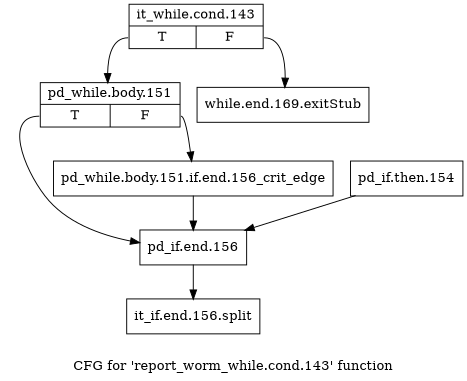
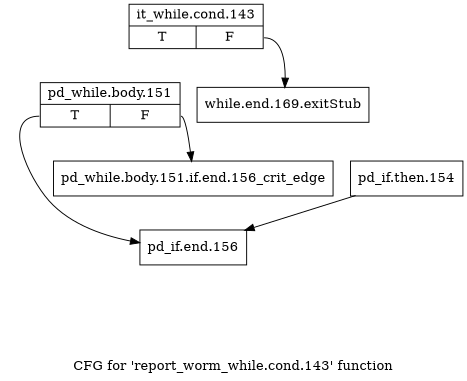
edge "it_while.cond.143" -> "pd_while.body.151": removed
edge "pd_while.body.151.if.end.156_crit_edge" -> "pd_if.end.156": removed
node "it_if.end.156.split": removed
